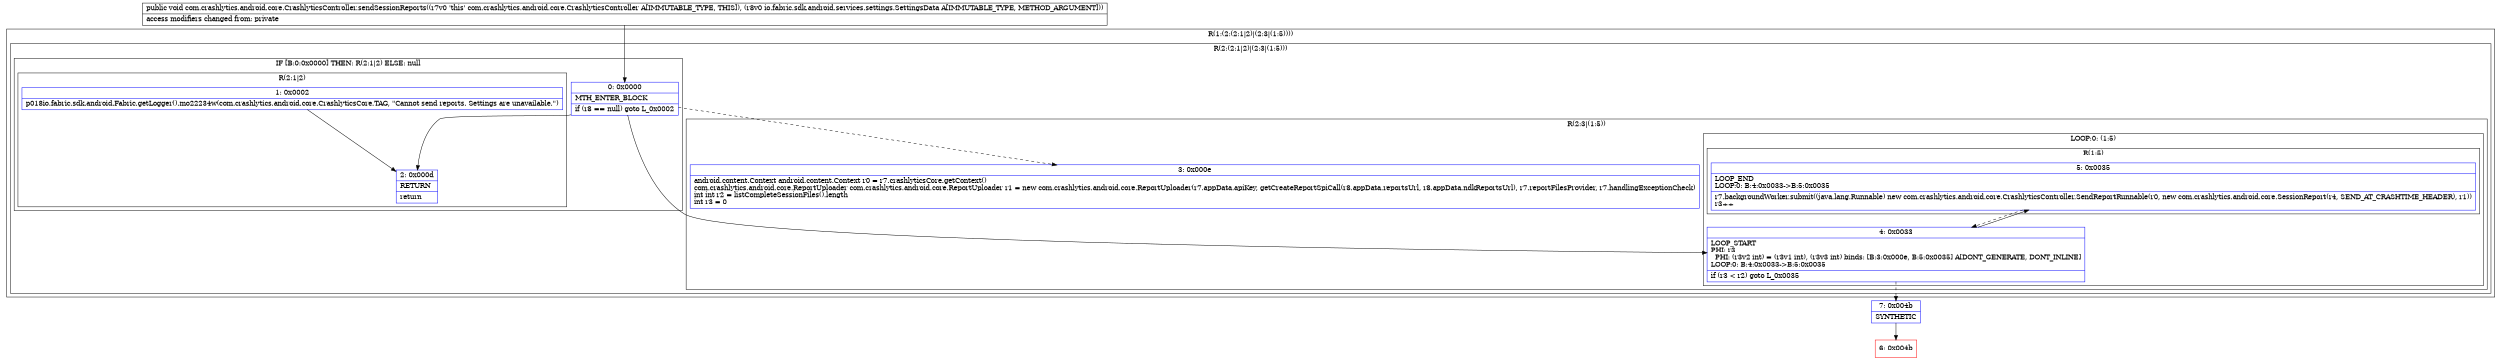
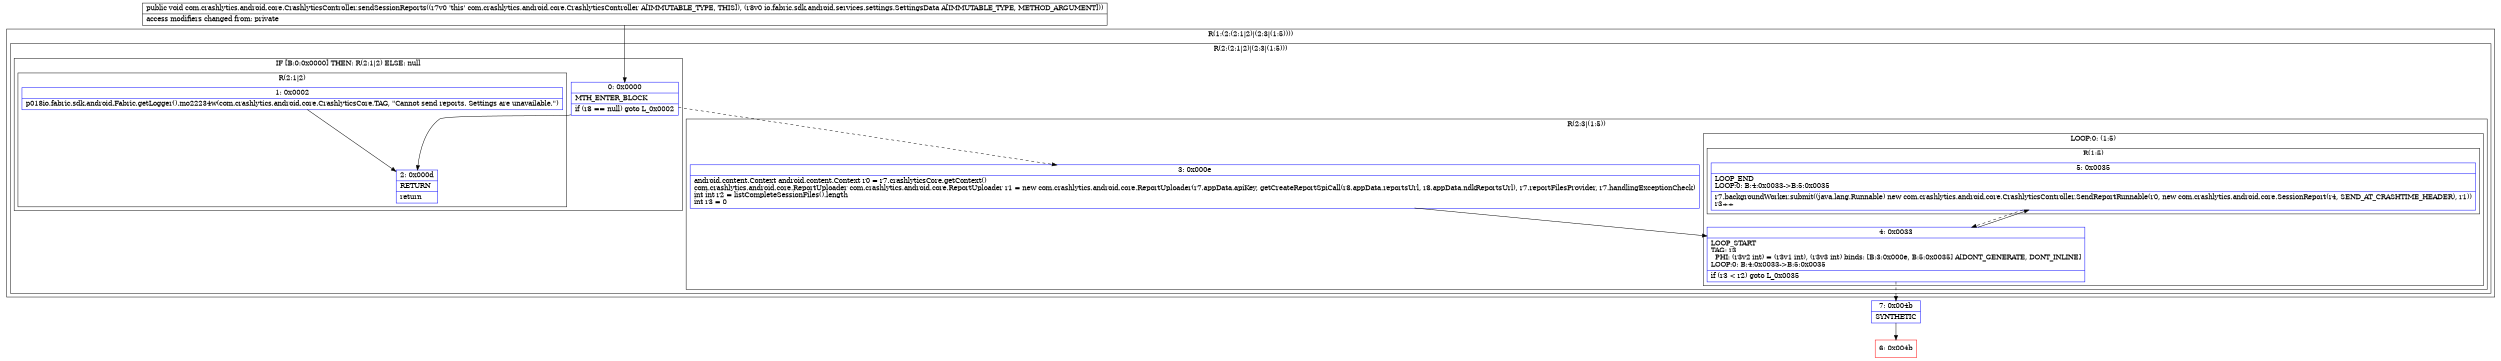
edge "0: 0x0000" -> "4: 0x0033": now "3: 0x000e" -> "4: 0x0033"
node "4: 0x0033": text "PHI: r3" -> "TAG: r3"
